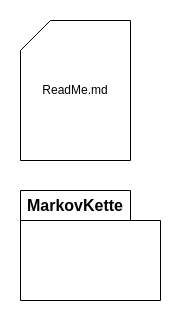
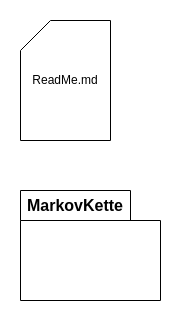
node "ReadMe.md": size 110x140 -> 90x120
